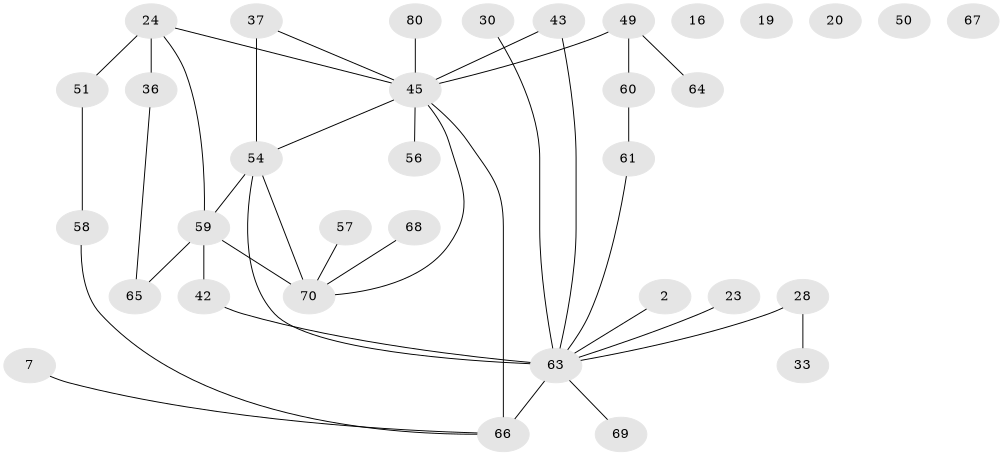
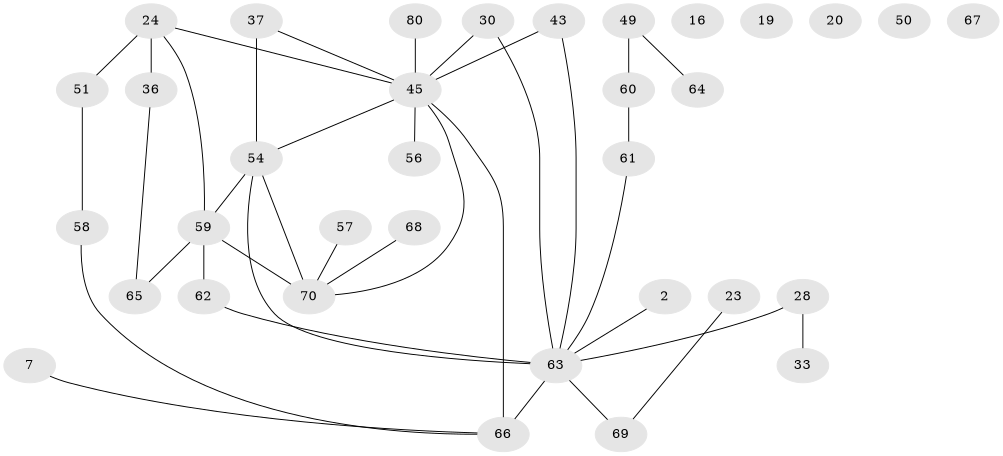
edge "49" -- "45": now "30" -- "45"
node "42": label "42" -> "62"
edge "23" -- "63": now "23" -- "69"
